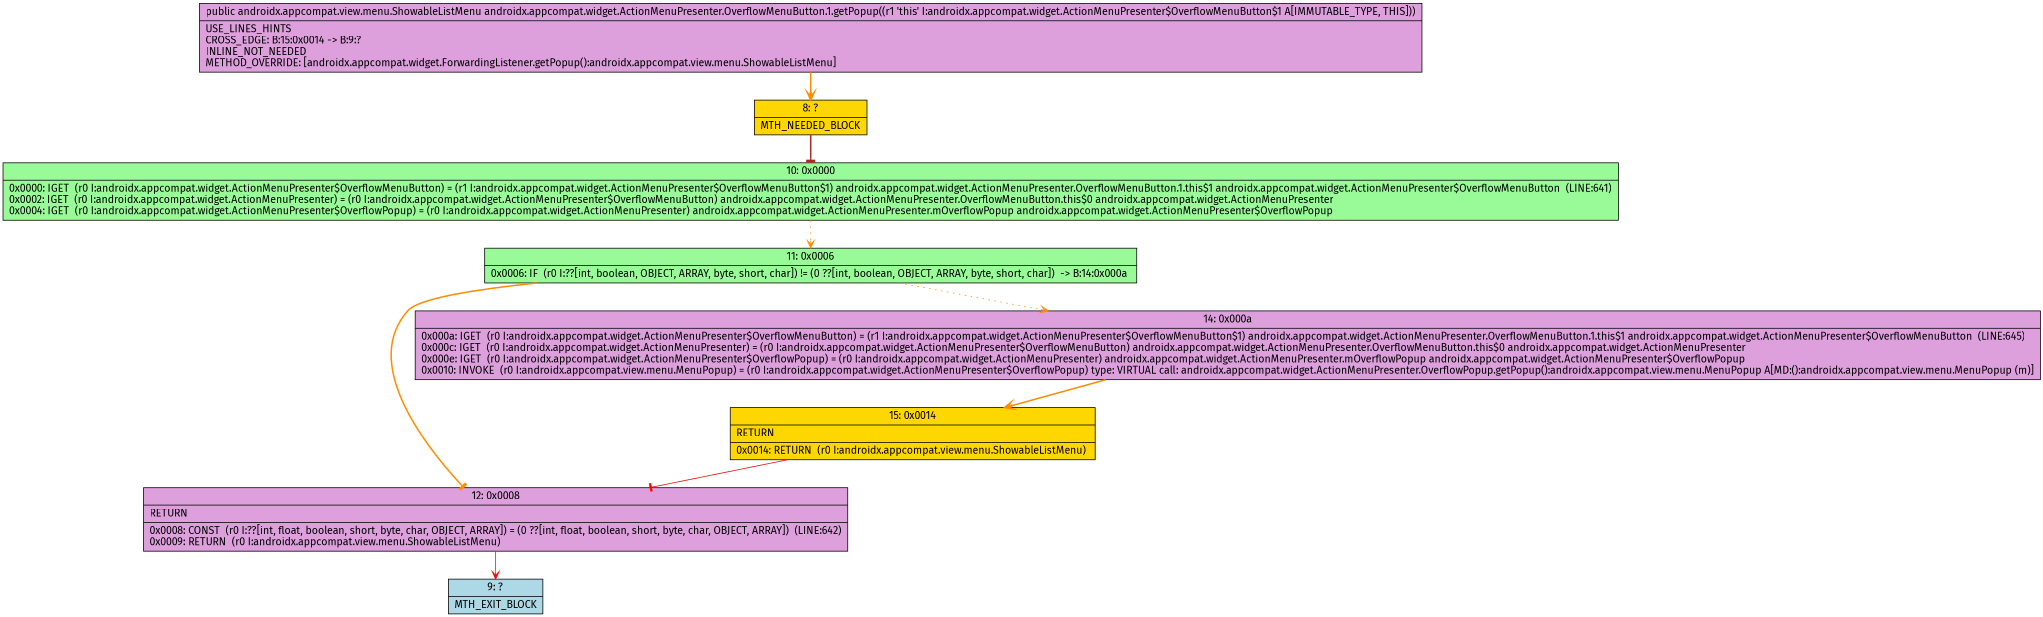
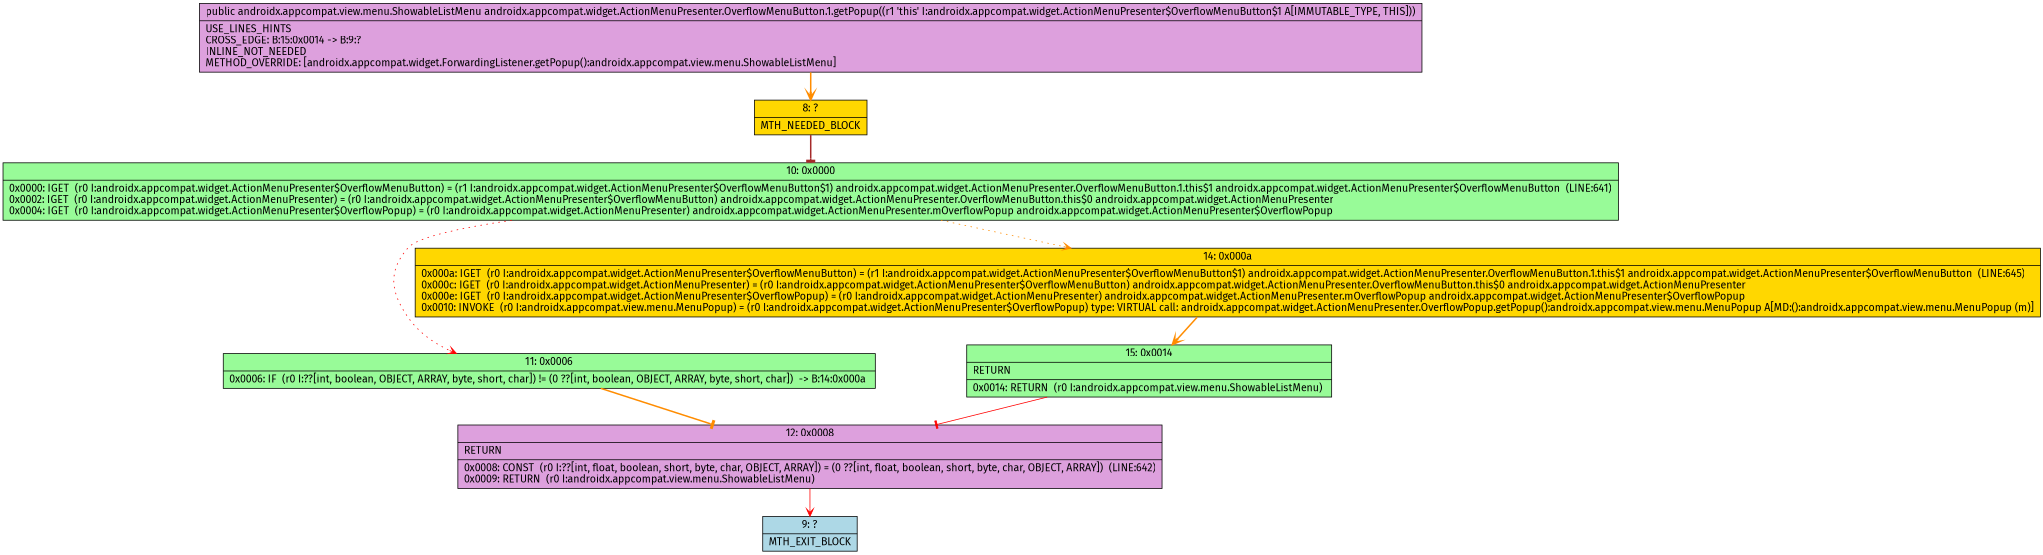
edge "10: 0x0000" -> "11: 0x0006": color darkorange -> red
edge "11: 0x0006" -> "14: 0x000a": now "10: 0x0000" -> "14: 0x000a"
node "14: 0x000a": fillcolor plum -> gold
node "15: 0x0014": fillcolor gold -> palegreen
